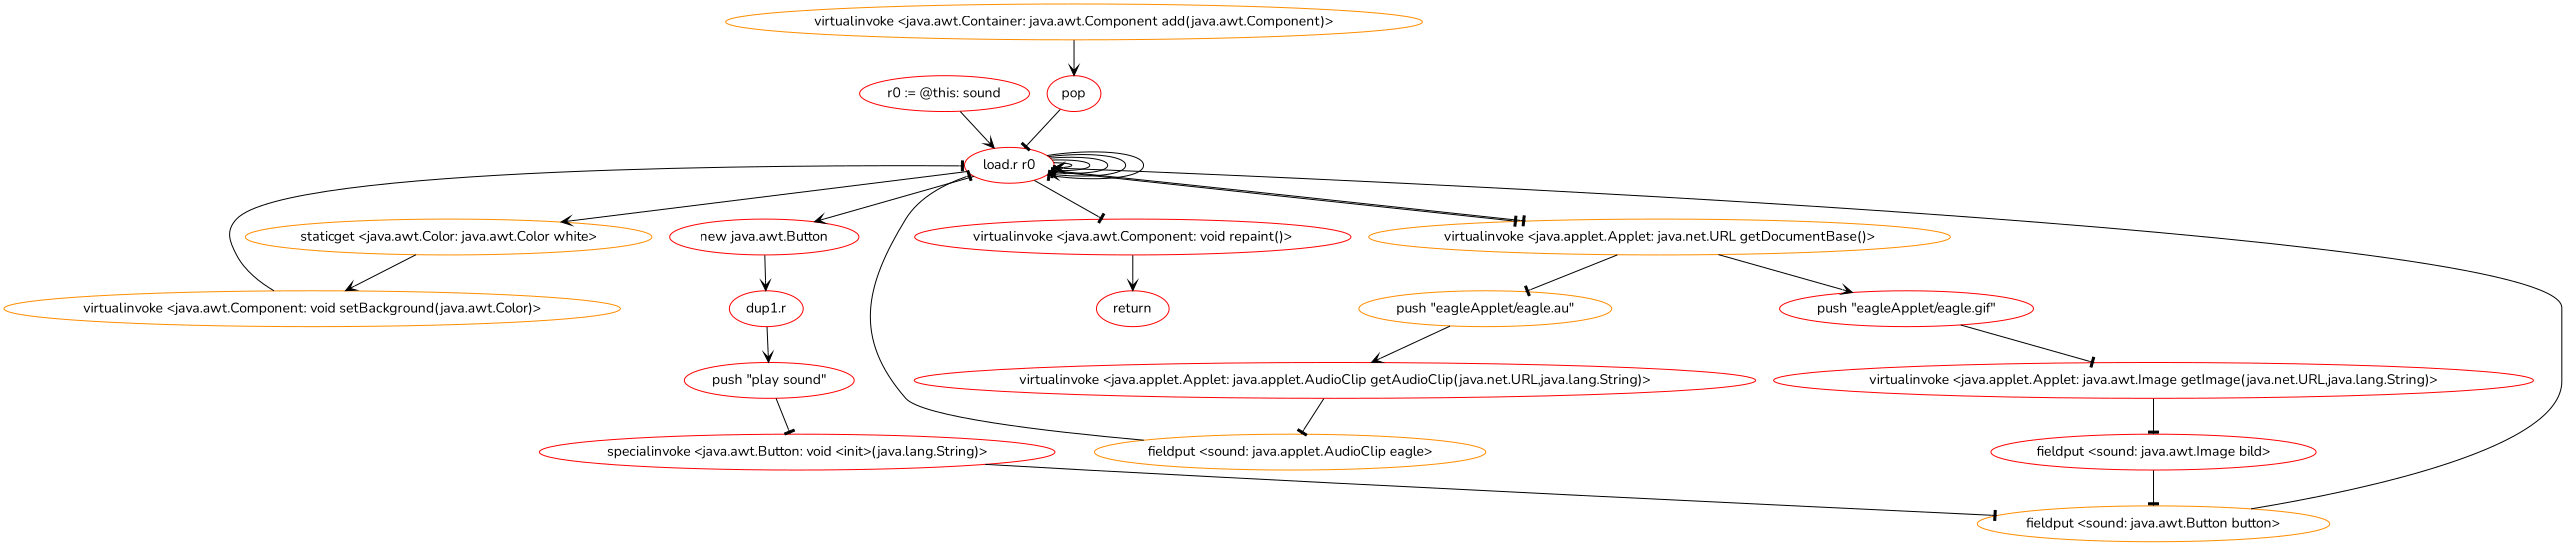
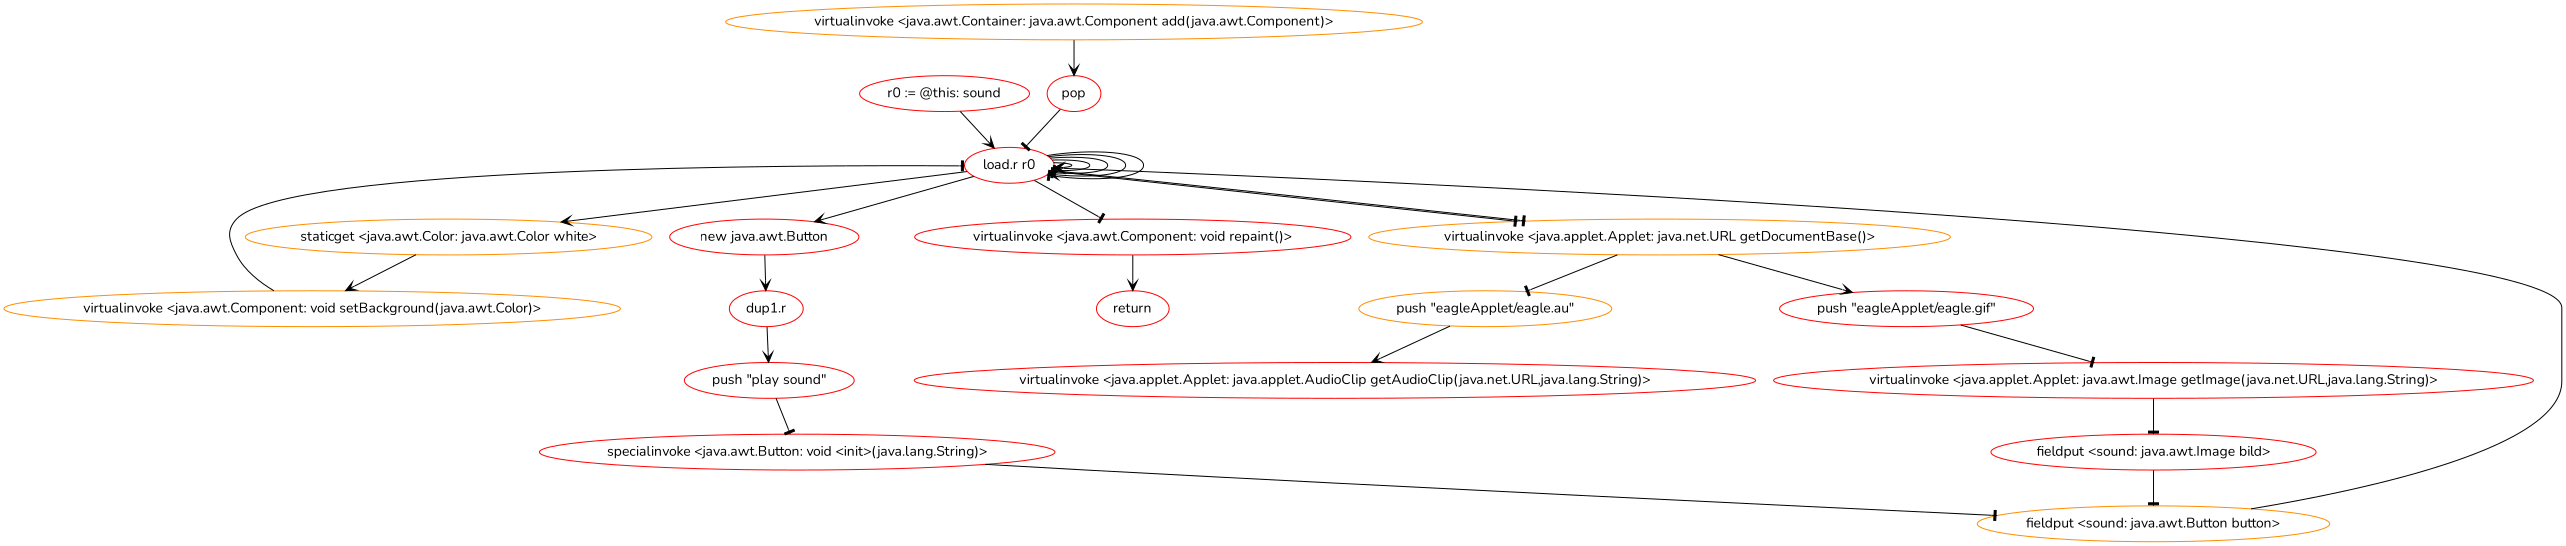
node "fieldput <sound: java.applet.AudioClip eagle>": removed
